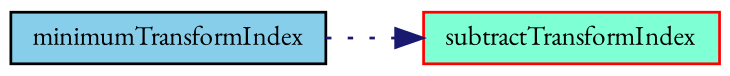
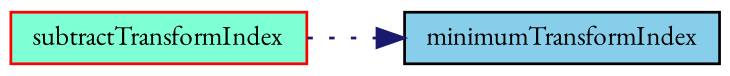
edge "minimumTransformIndex" -> "subtractTransformIndex": reversed
